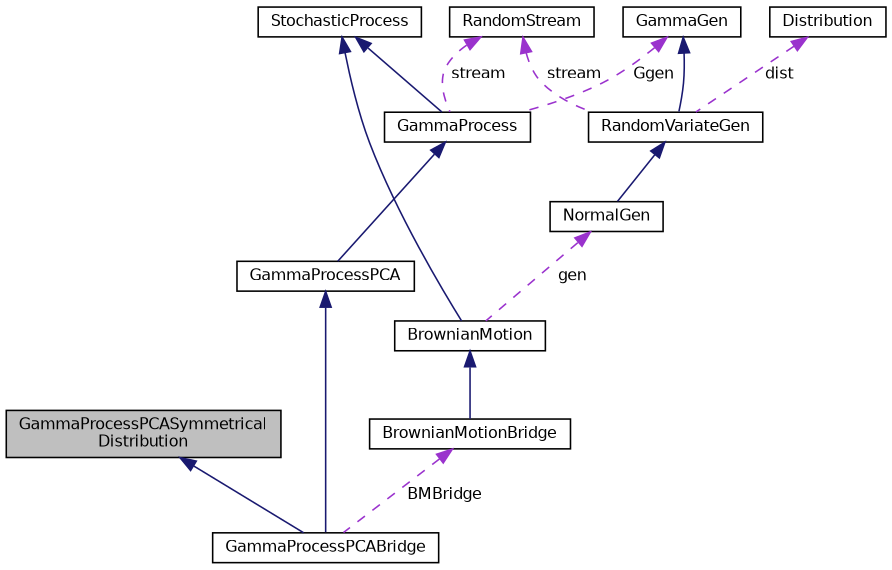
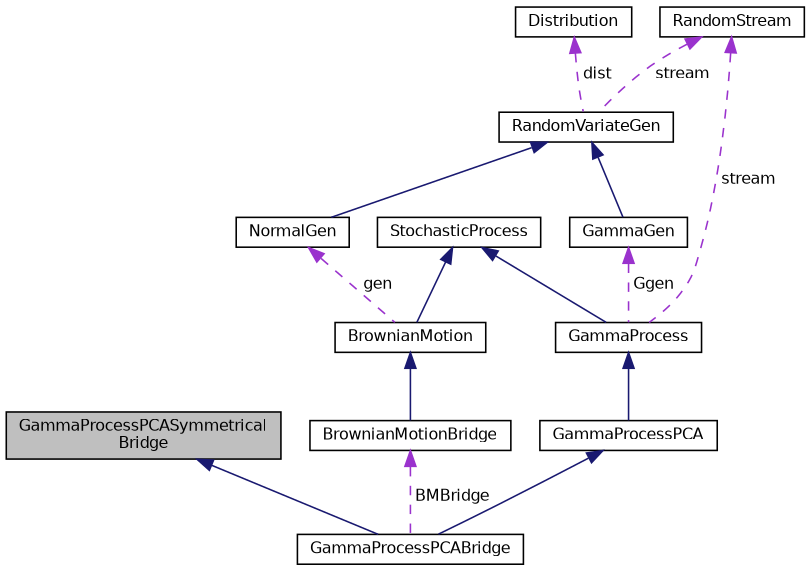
edge "RandomVariateGen" -> "GammaGen": reversed
node "GammaProcessPCASymmetrical Distribution": label "GammaProcessPCASymmetrical Distribution" -> "GammaProcessPCASymmetrical Bridge"
